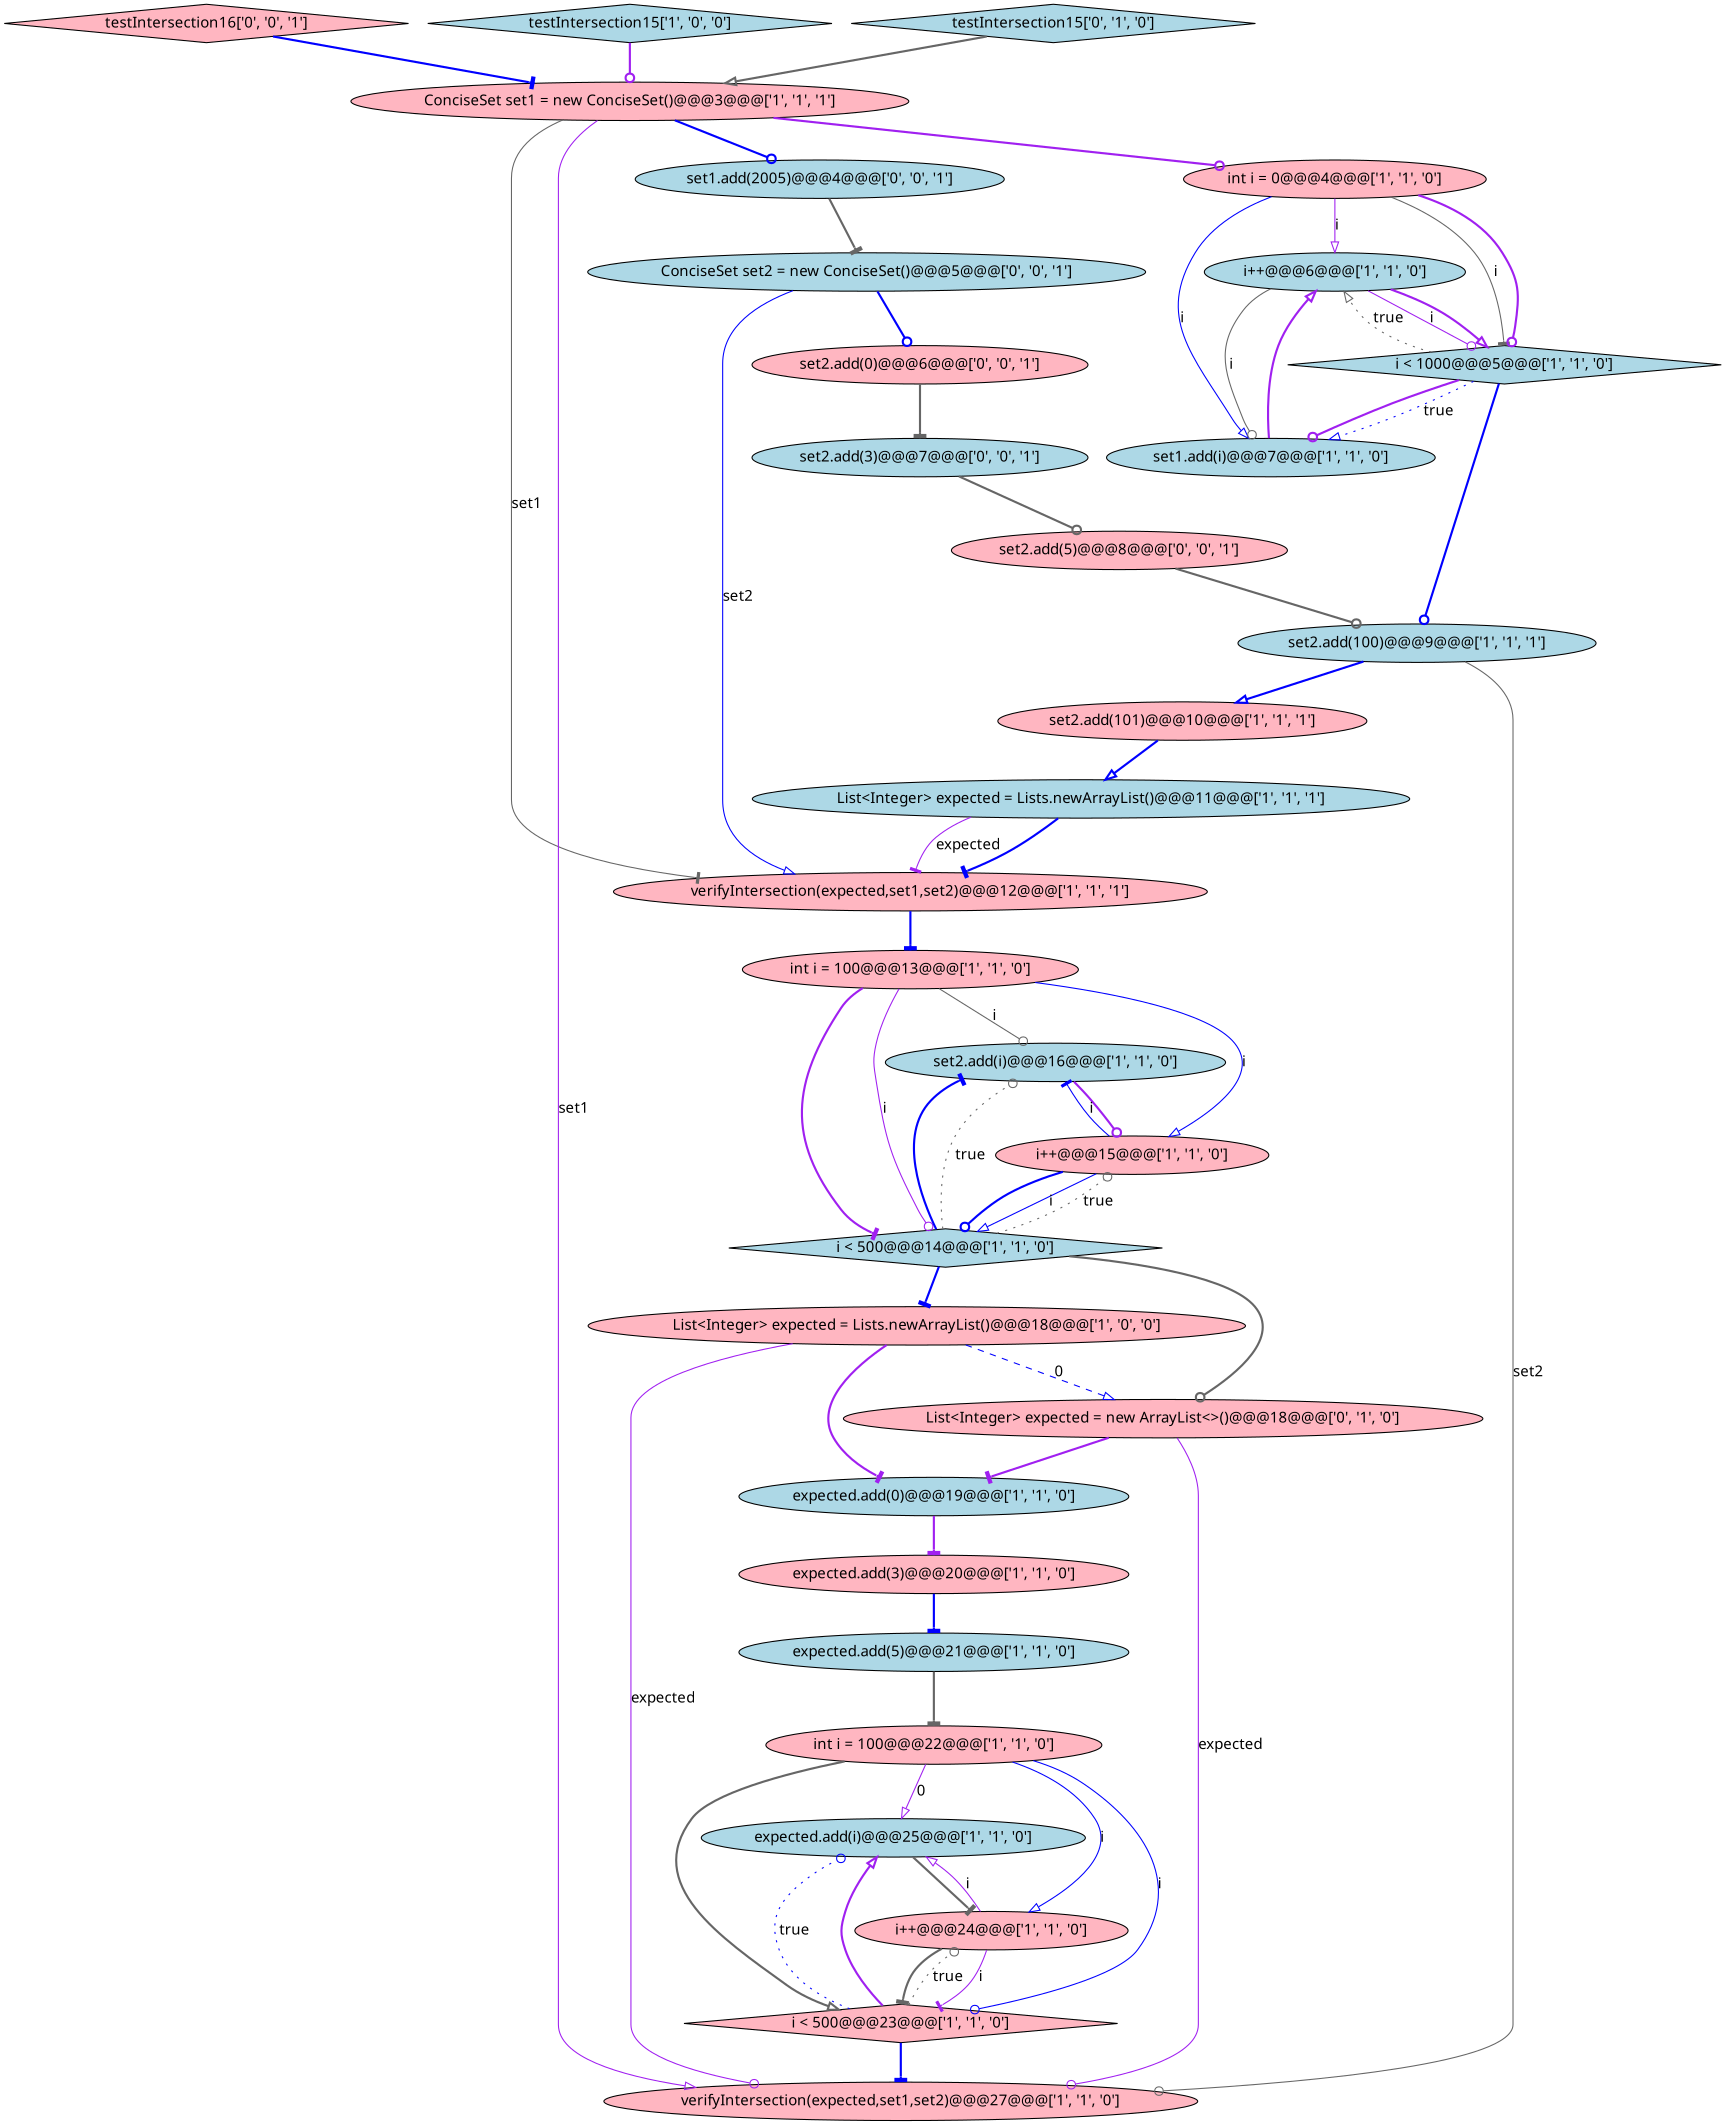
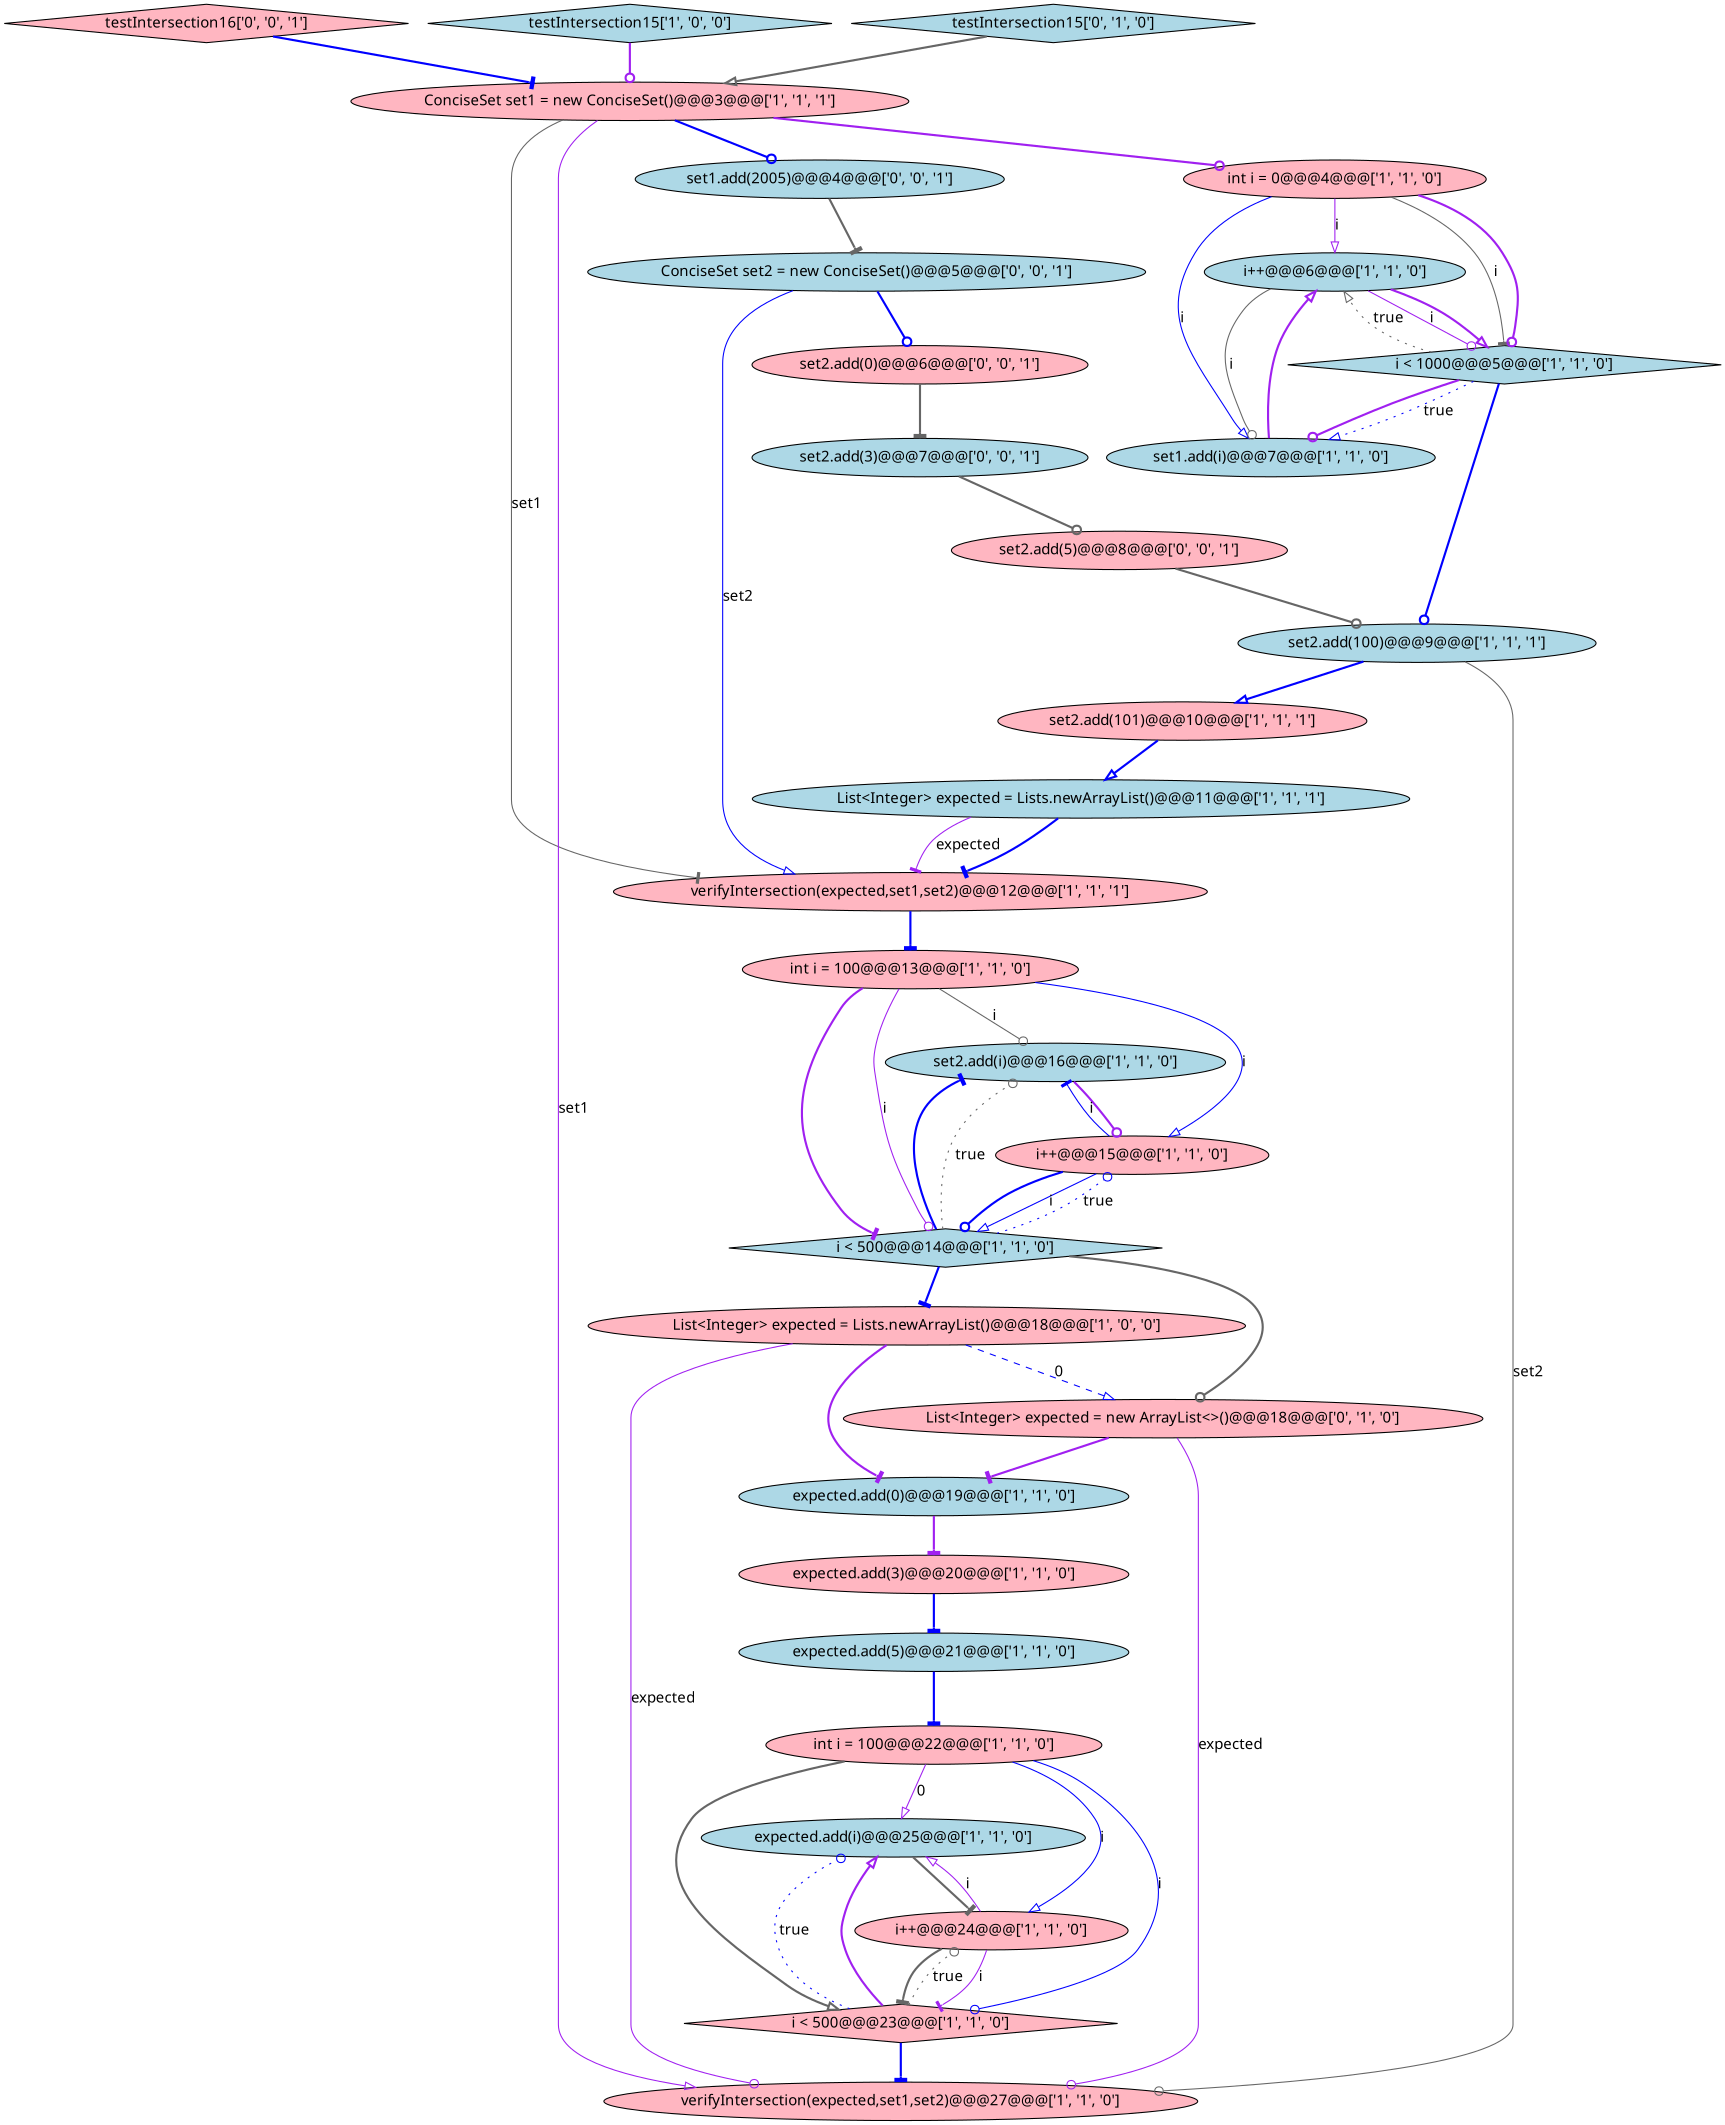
edge "i < 500@@@14@@@['1', '1', '0']" -> "i++@@@15@@@['1', '1', '0']": color gray40 -> blue
edge "expected.add(5)@@@21@@@['1', '1', '0']" -> "int i = 100@@@22@@@['1', '1', '0']": color gray40 -> blue
